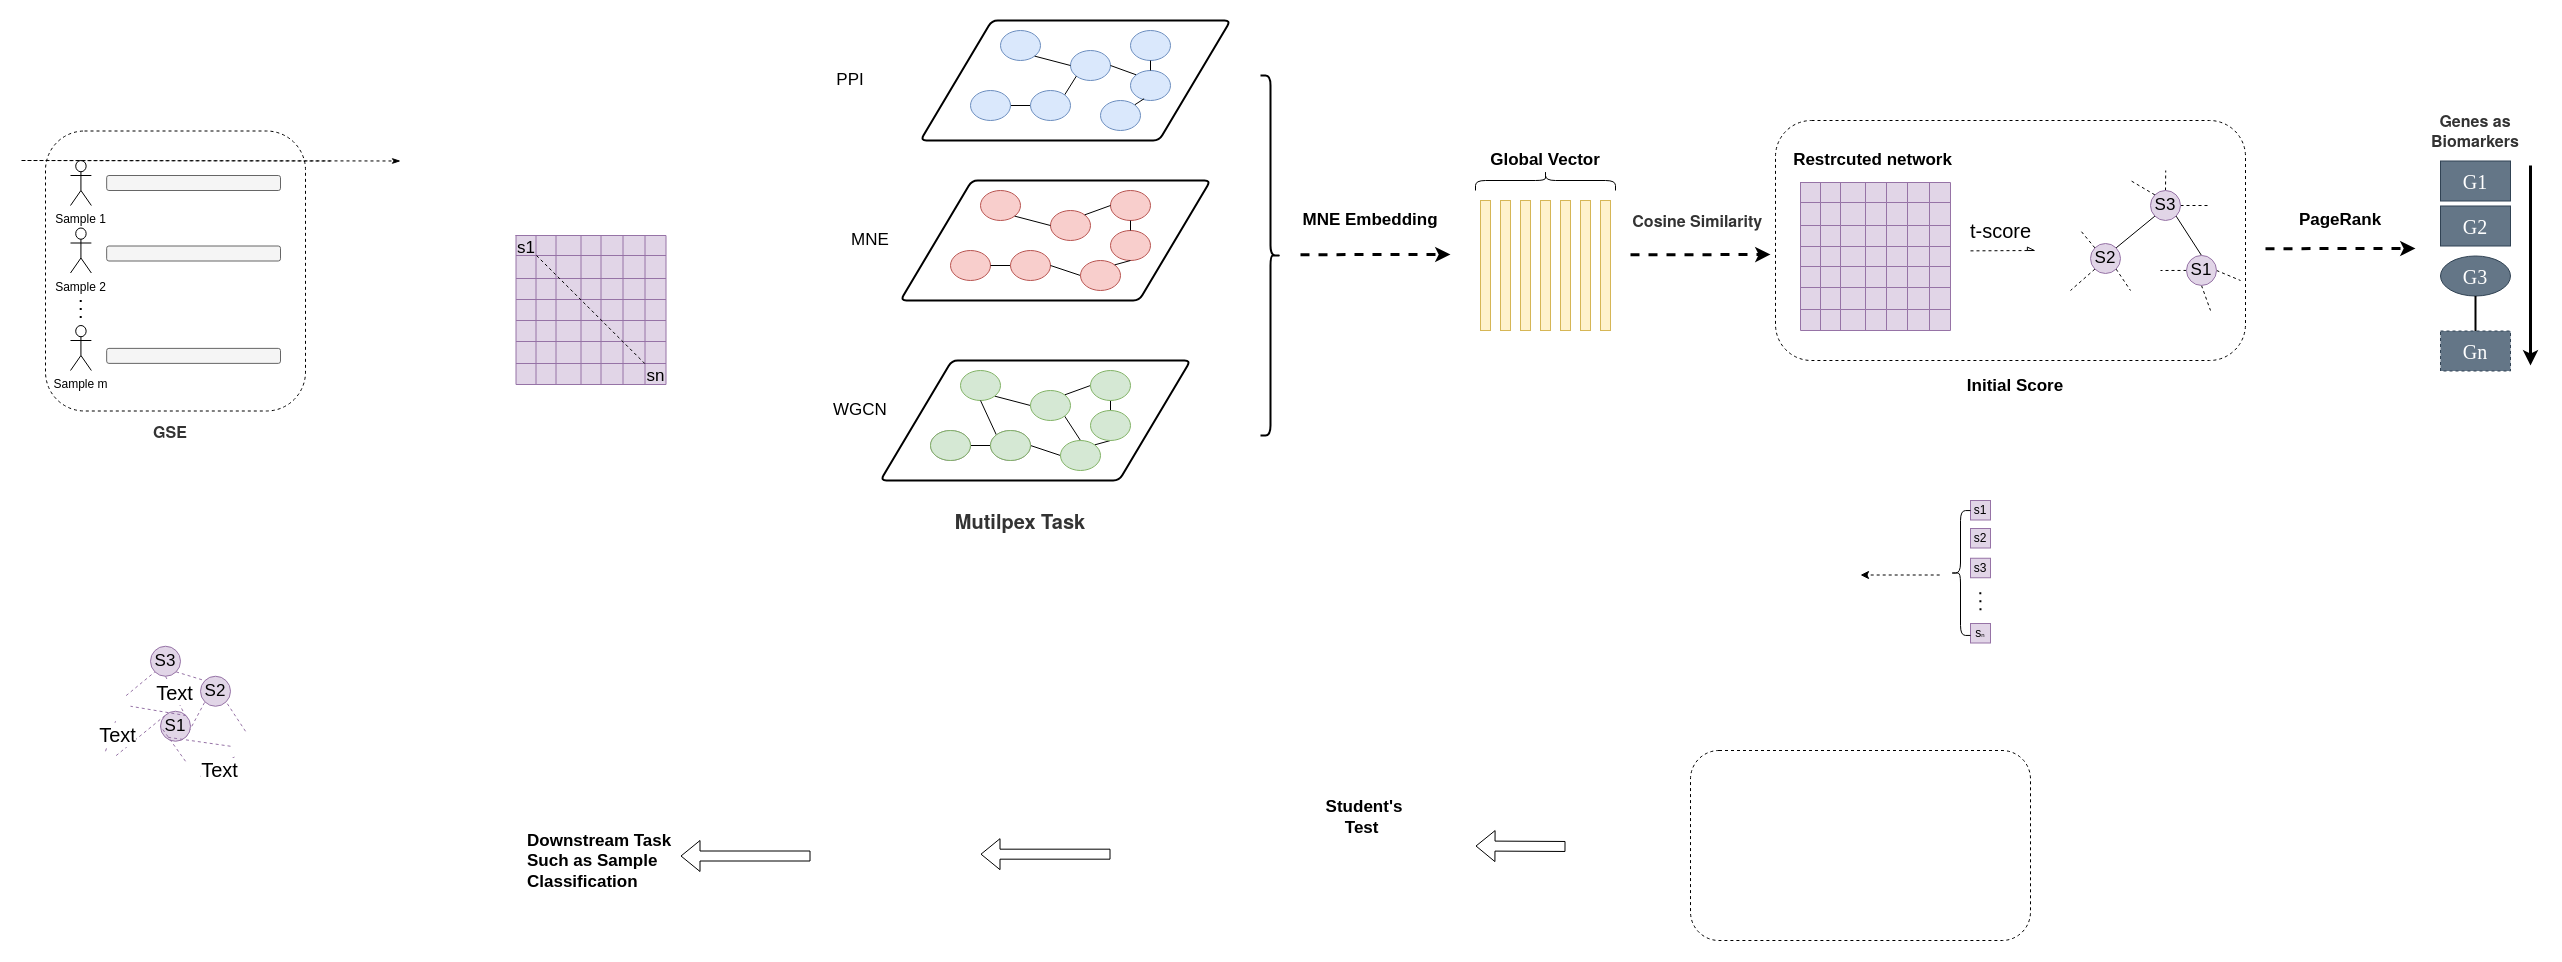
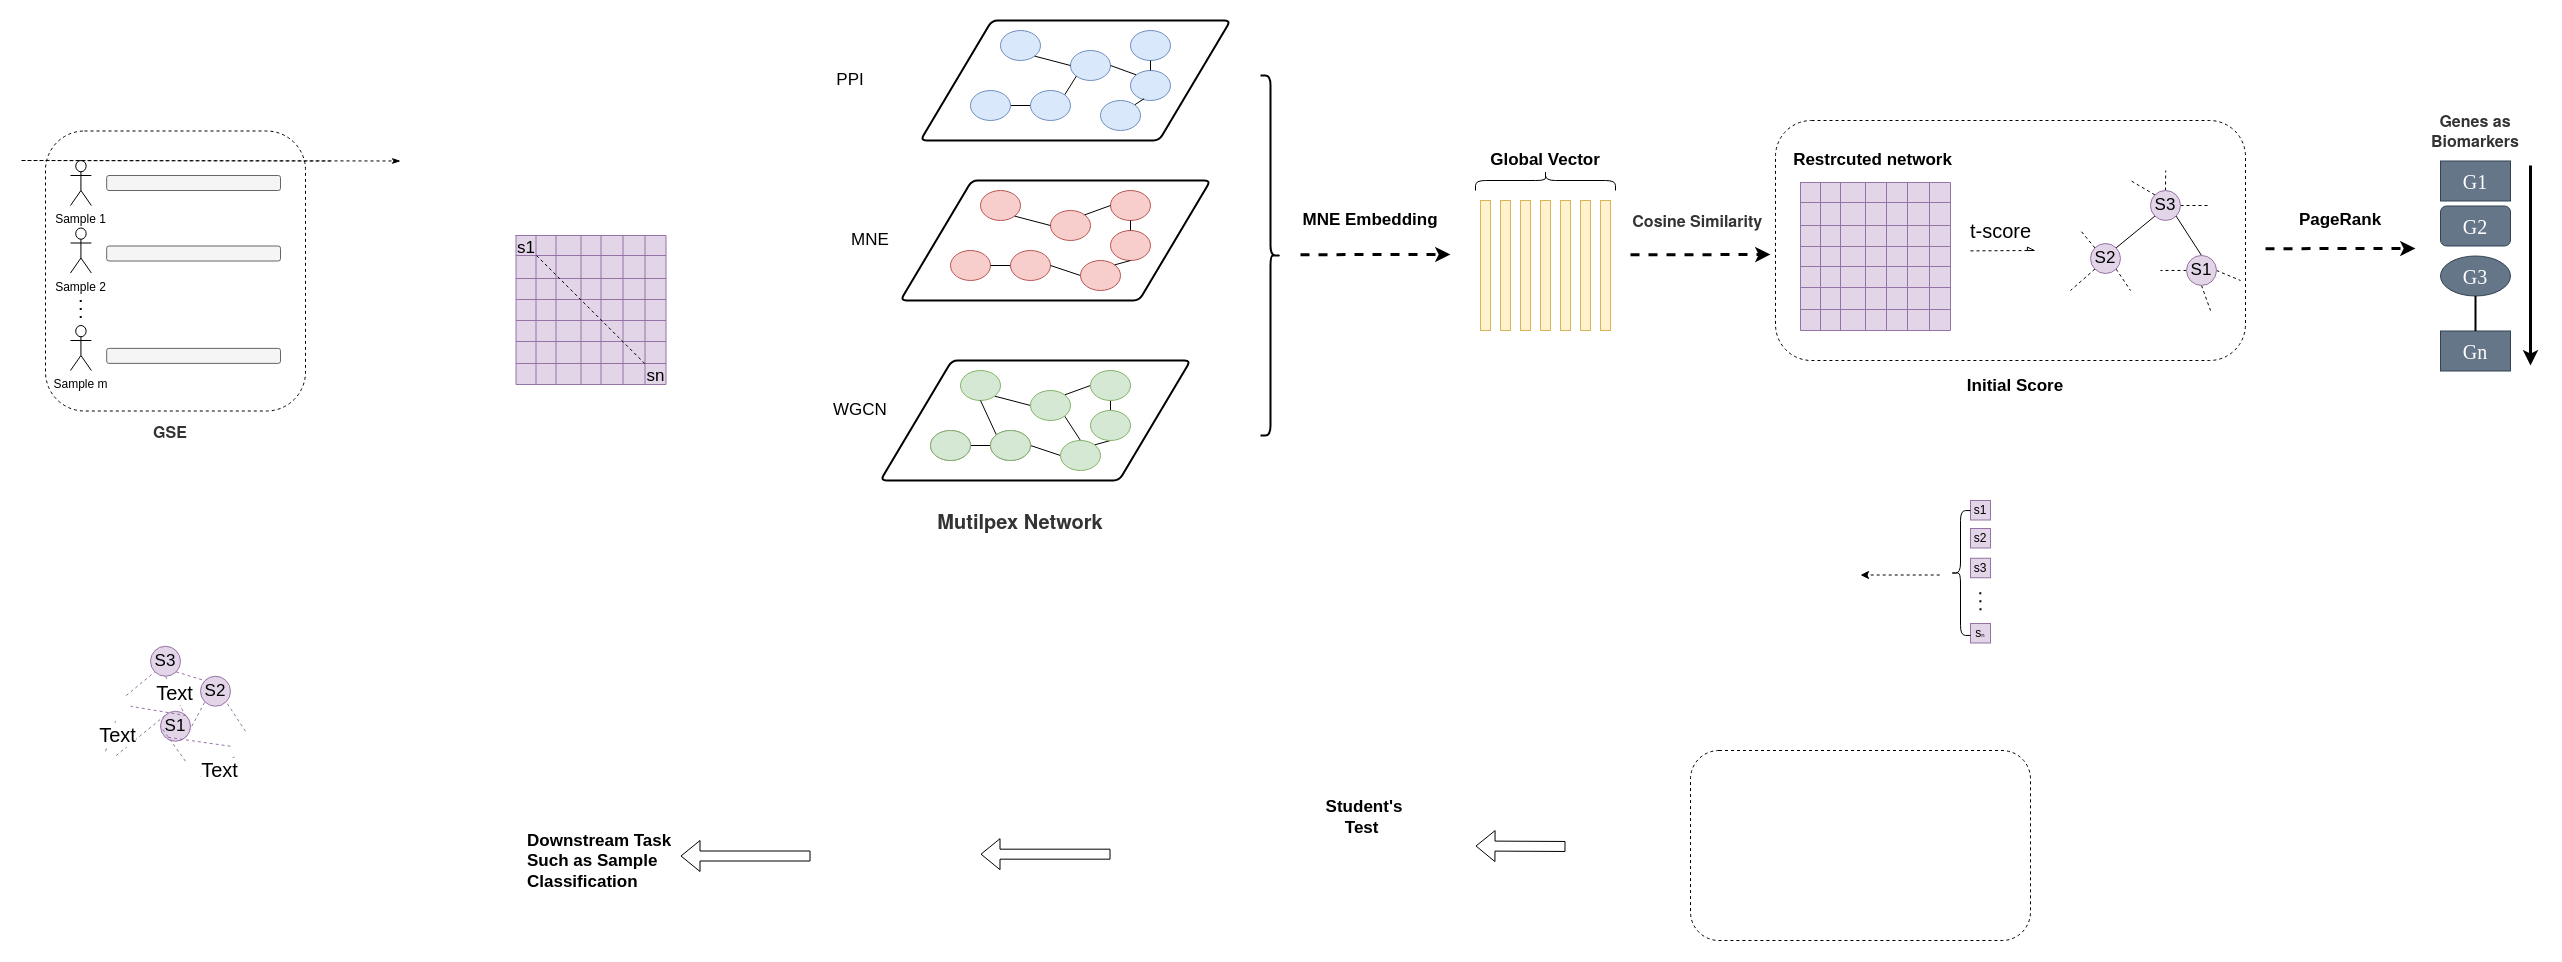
node "G2": shape rectangle -> rounded rectangle
node "Gn": style dashed -> solid
node "Mutilpex Task": label "Mutilpex Task" -> "Mutilpex Network"
